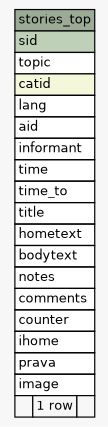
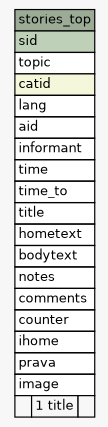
node "stories_top": text "1 row" -> "1 title"
